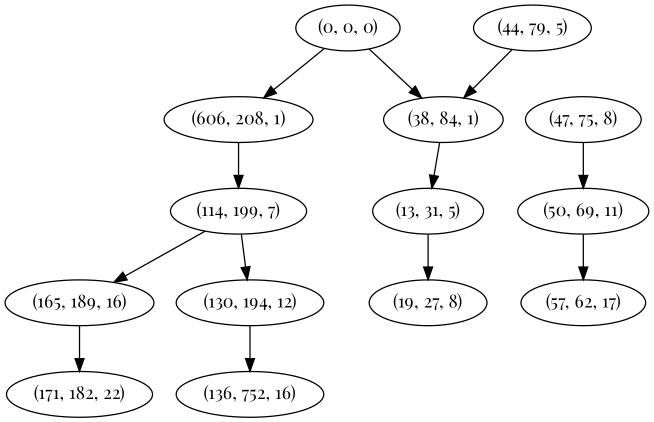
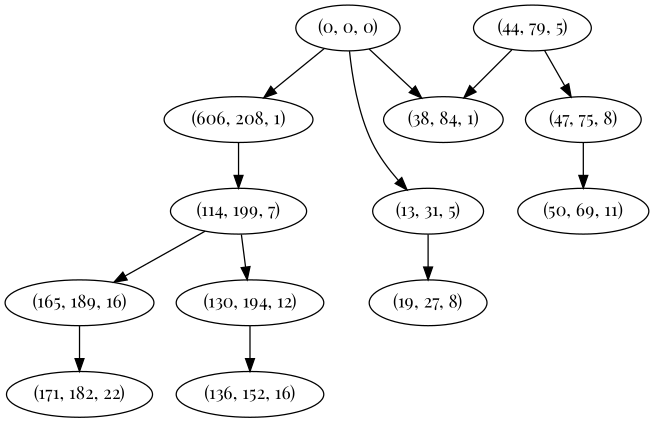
edge "(44, 79, 5)" -> "(47, 75, 8)": added
edge "(38, 84, 1)" -> "(13, 31, 5)": now "(0, 0, 0)" -> "(13, 31, 5)"
node "(57, 62, 17)": removed
node "(136, 752, 16)": label "(136, 752, 16)" -> "(136, 152, 16)"
